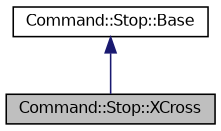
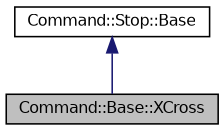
node "Command::Stop::XCross": label "Command::Stop::XCross" -> "Command::Base::XCross"
